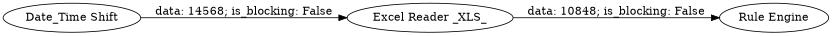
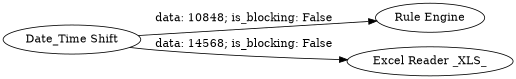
edge "Excel Reader _XLS_" -> "Rule Engine": now "Date_Time Shift" -> "Rule Engine"
